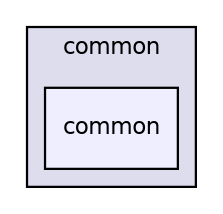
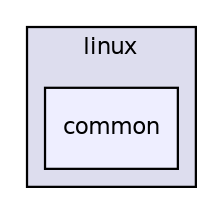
cluster "common": label "common" -> "linux"
